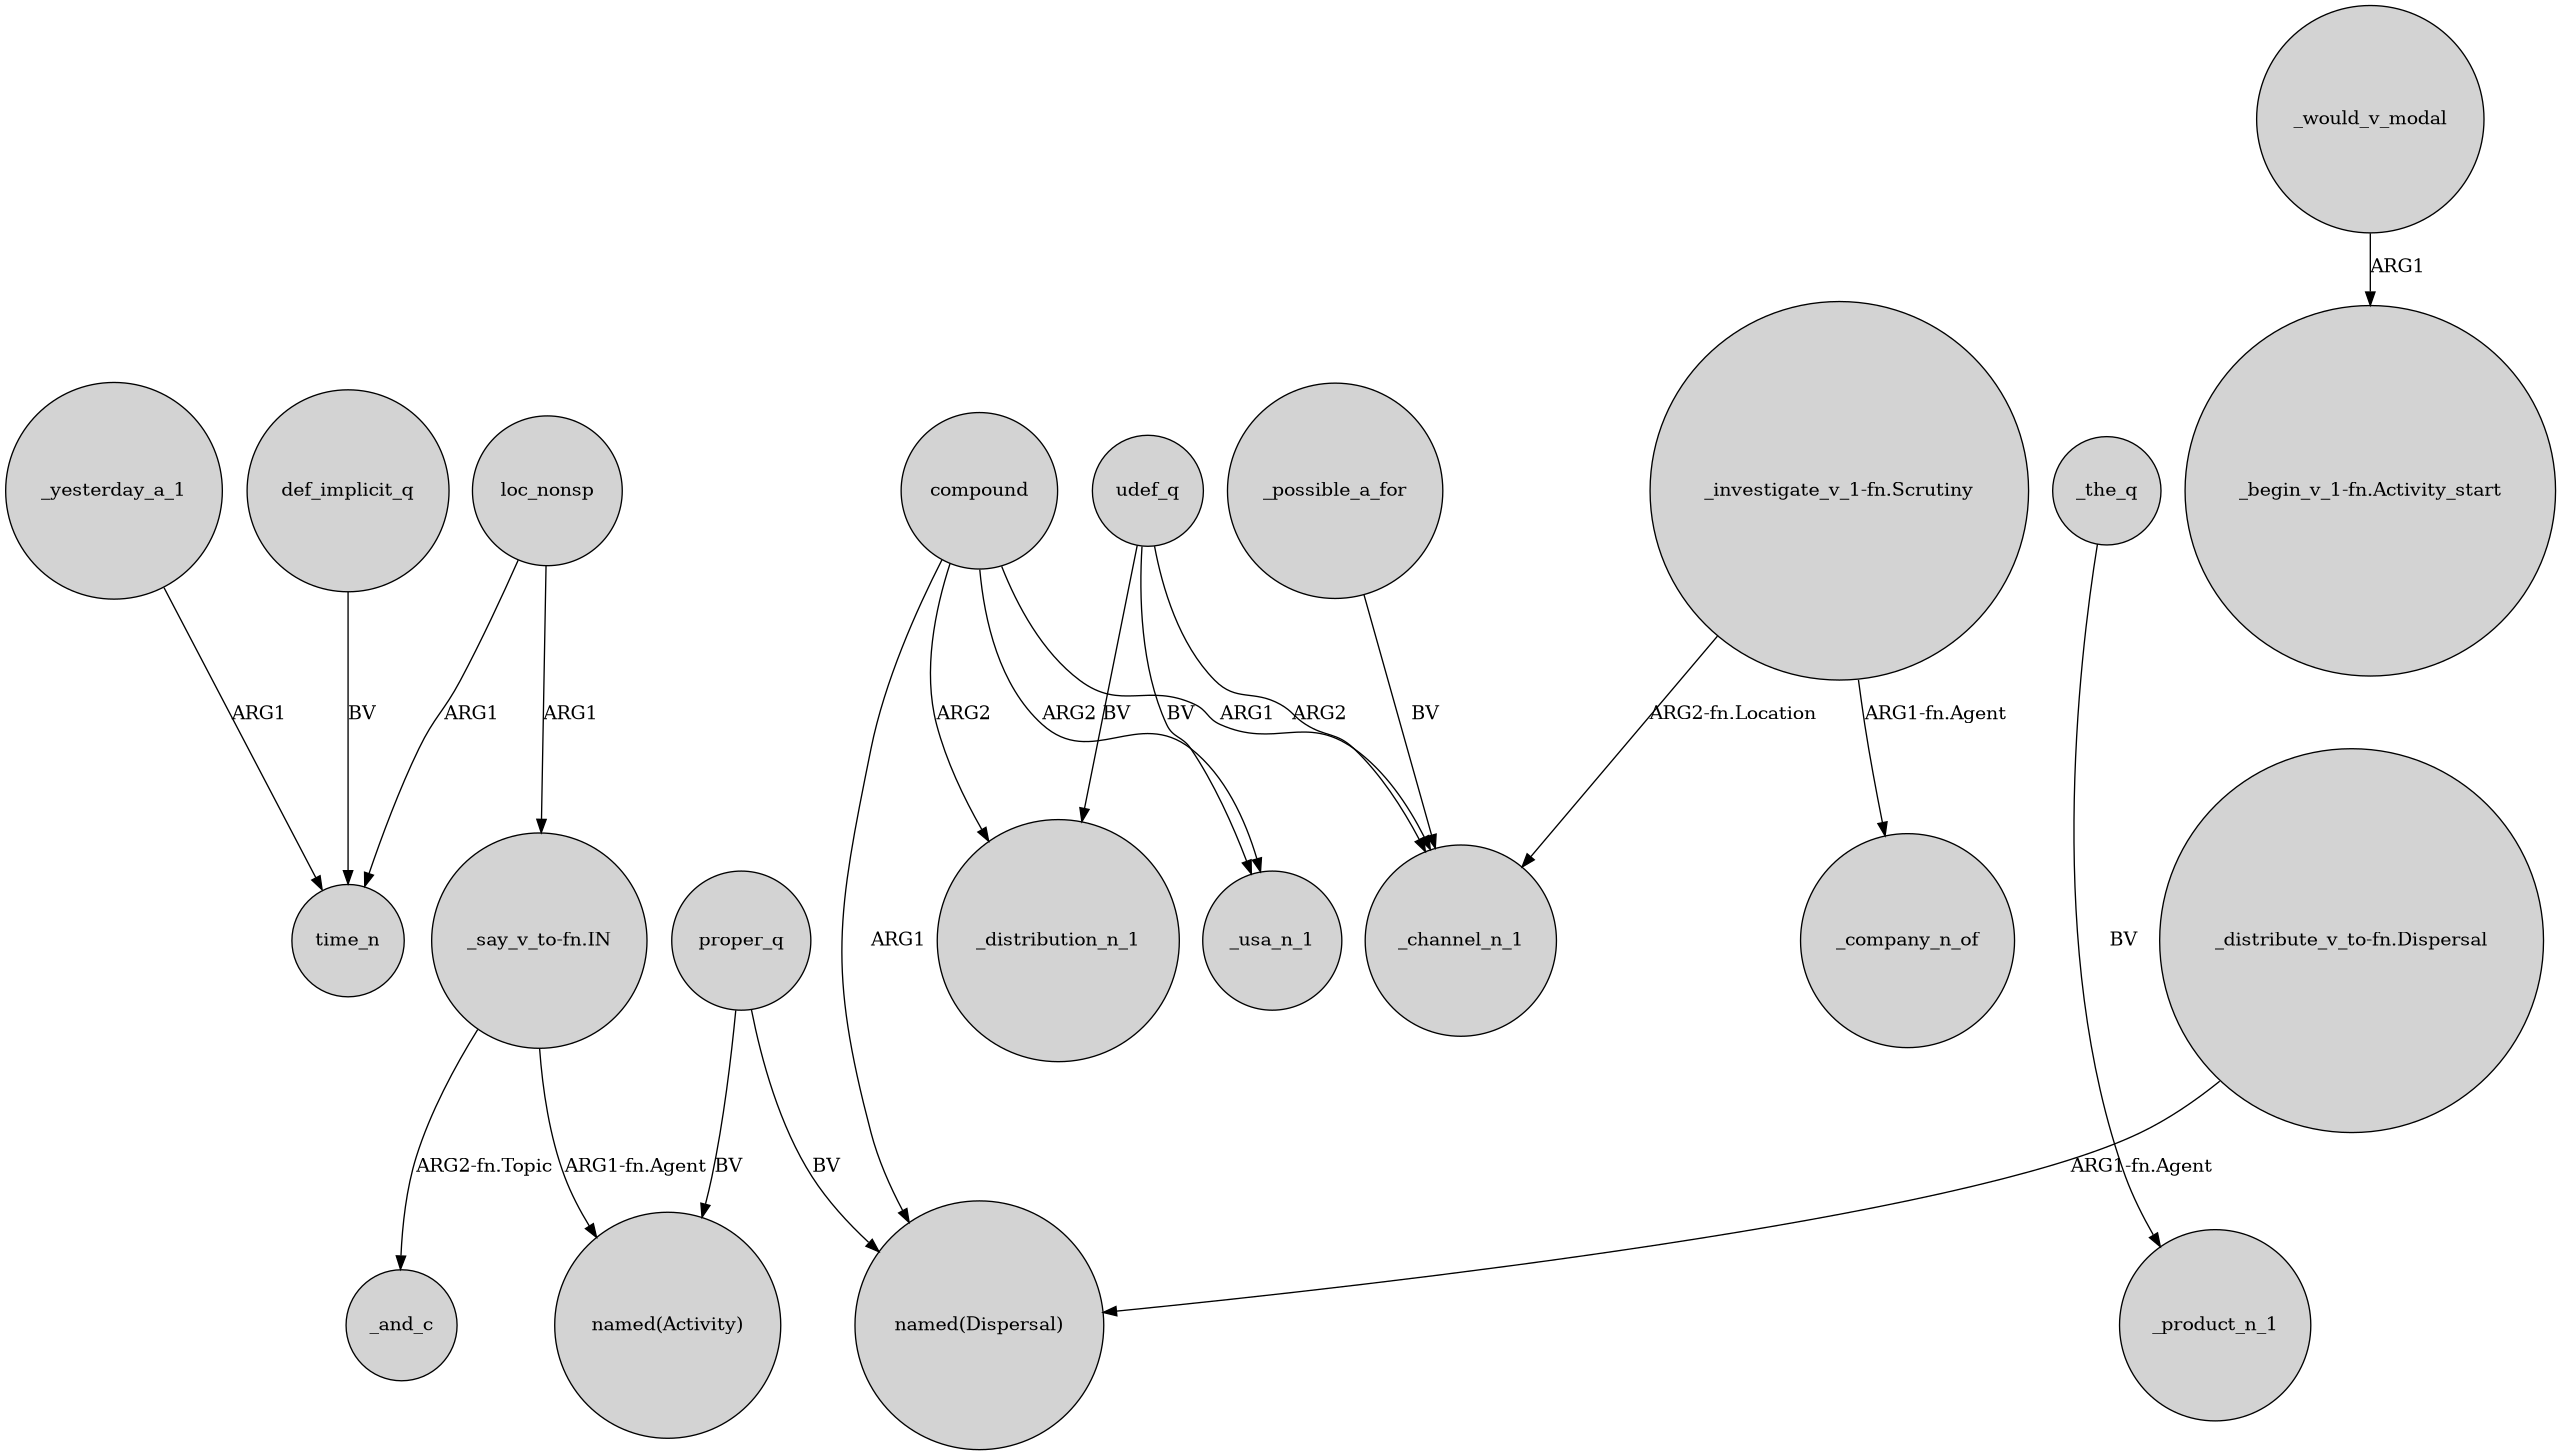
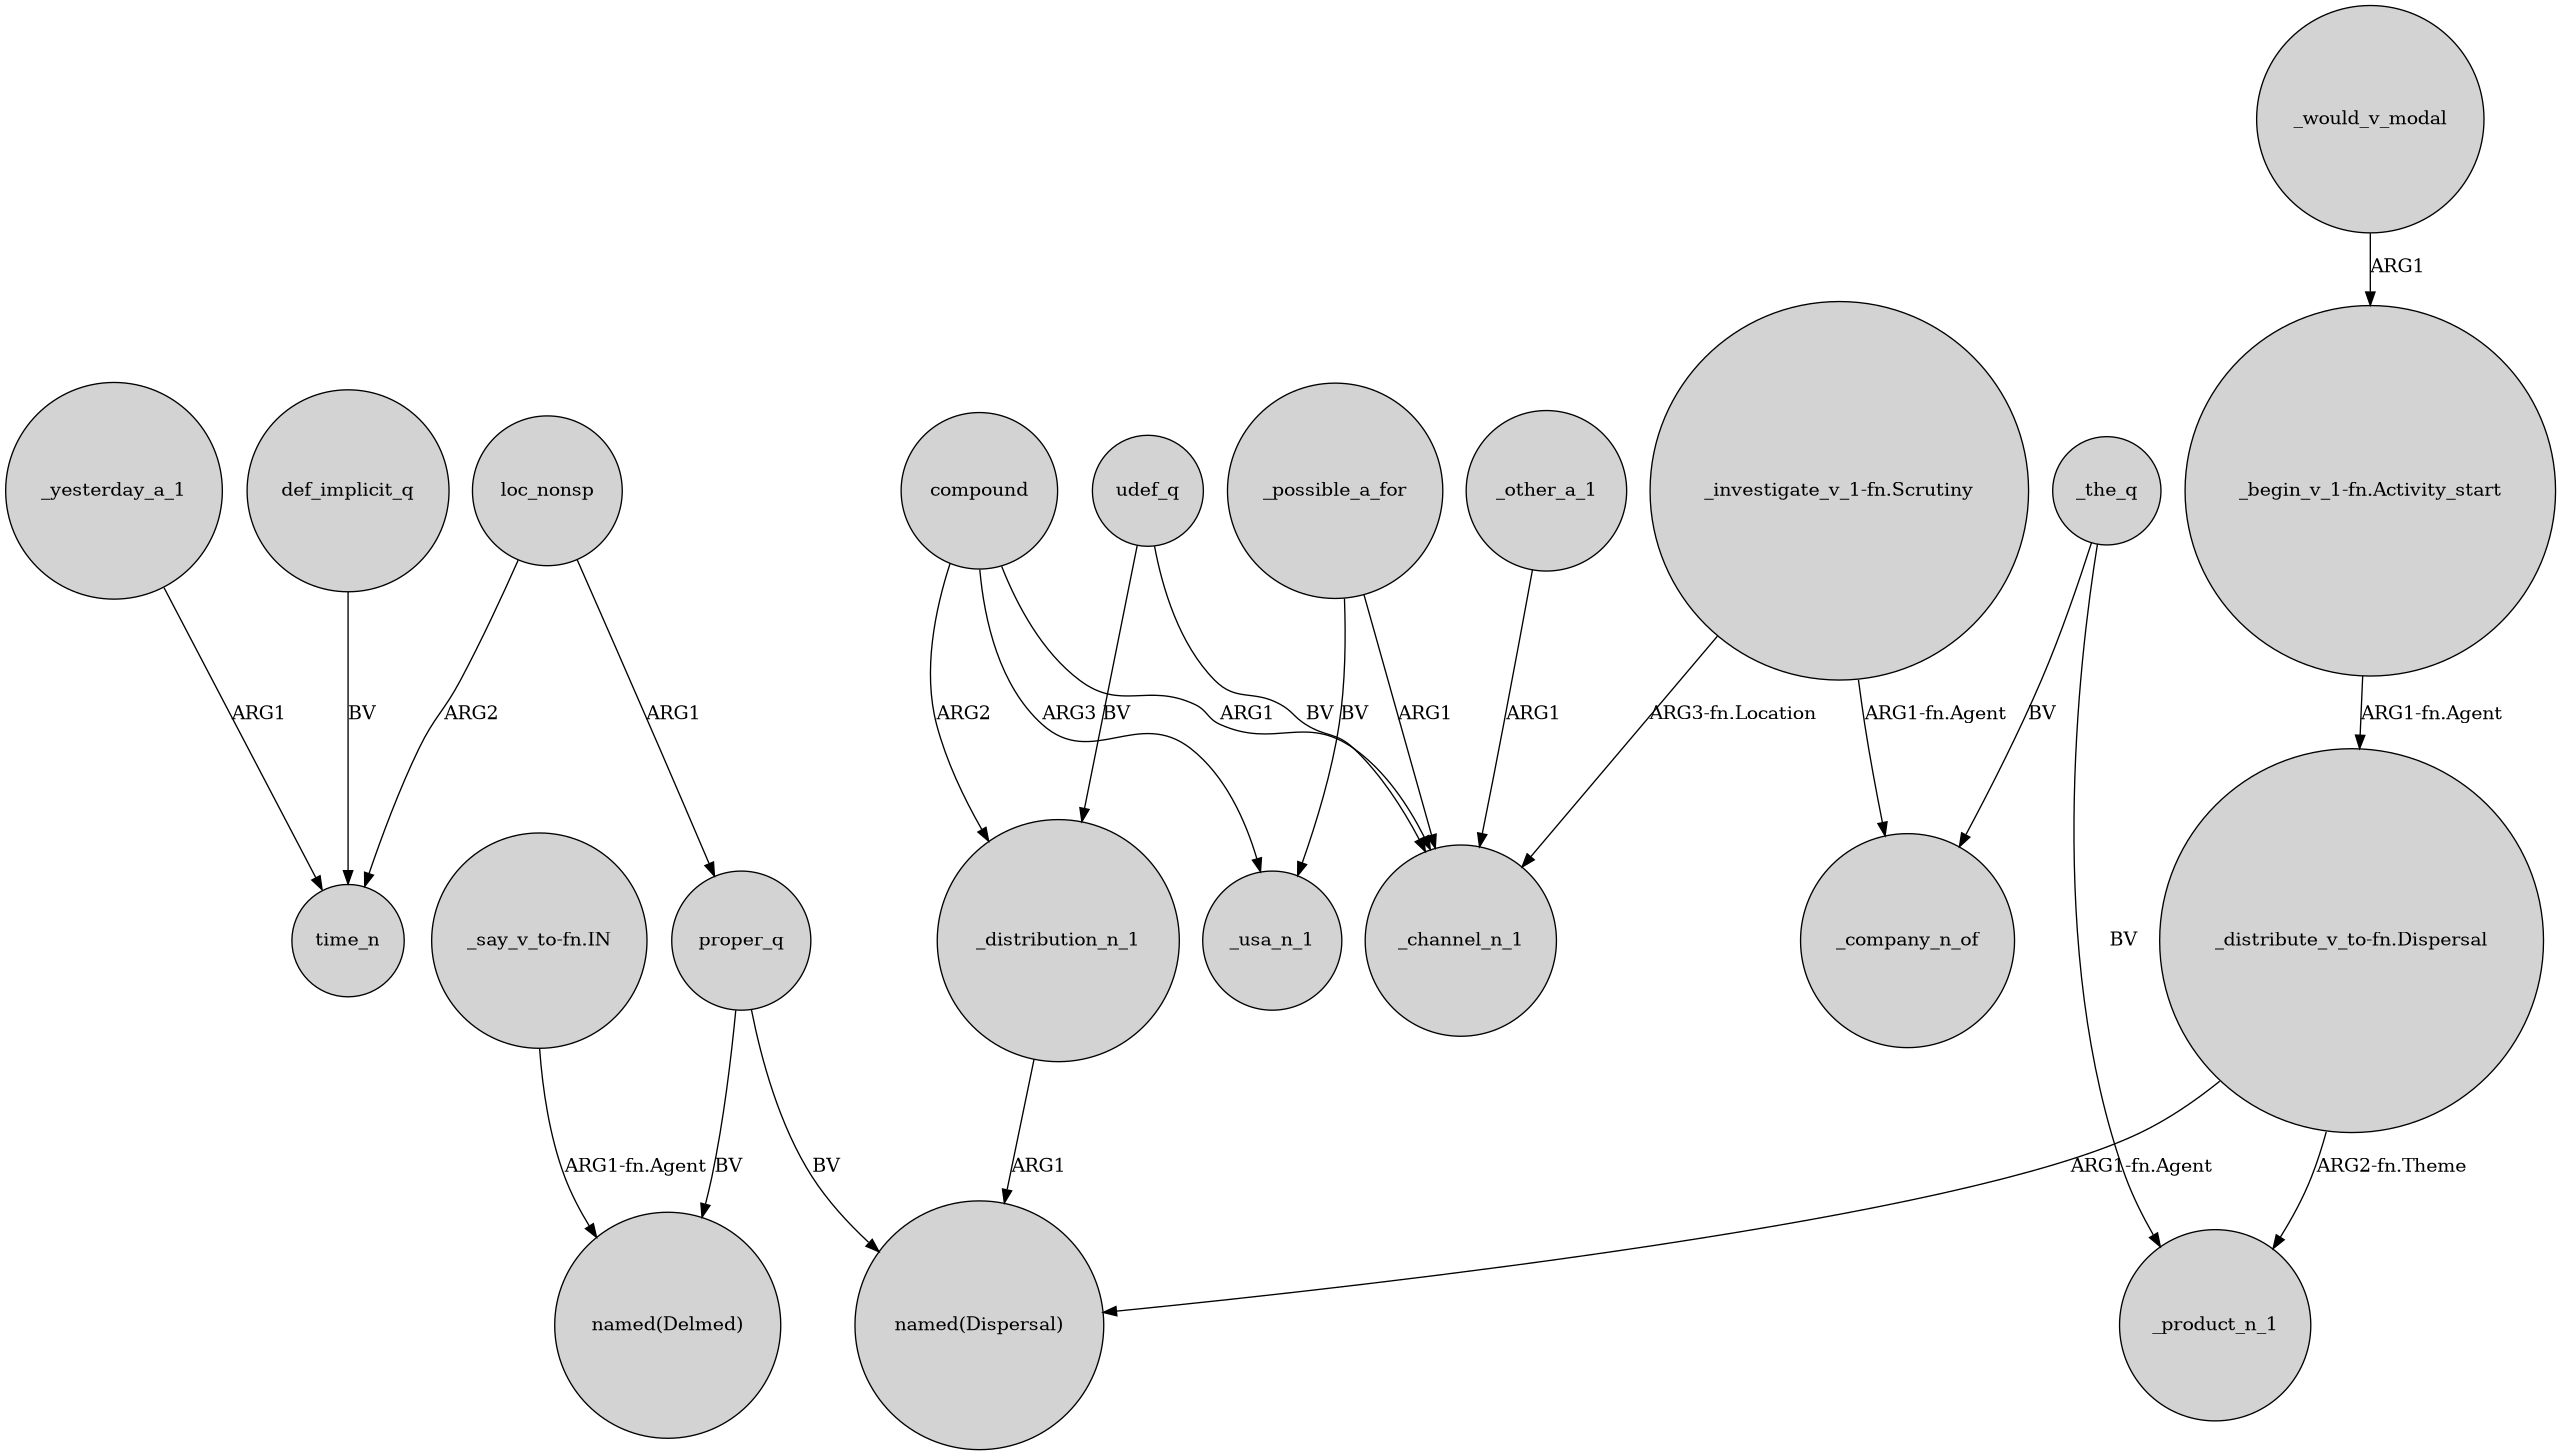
node "_other_a_1": added
edge "_the_q" -> "_company_n_of": added, label "BV"
edge "loc_nonsp" -> "_say_v_to-fn.IN": now "loc_nonsp" -> "proper_q"
edge "_begin_v_1-fn.Activity_start" -> "_distribute_v_to-fn.Dispersal": added, label "ARG1-fn.Agent"
edge "loc_nonsp" -> "time_n": label "ARG1" -> "ARG2"
edge "compound" -> "_usa_n_1": label "ARG2" -> "ARG3"
edge "udef_q" -> "_channel_n_1": label "ARG2" -> "BV"
edge "_possible_a_for" -> "_channel_n_1": label "BV" -> "ARG1"
edge "_investigate_v_1-fn.Scrutiny" -> "_channel_n_1": label "ARG2-fn.Location" -> "ARG3-fn.Location"
edge "udef_q" -> "_usa_n_1": now "_possible_a_for" -> "_usa_n_1"
edge "compound" -> "named(Dispersal)": now "_distribution_n_1" -> "named(Dispersal)"
edge "_distribute_v_to-fn.Dispersal" -> "_product_n_1": added, label "ARG2-fn.Theme"
node "_and_c": removed
node "named(Activity)": label "named(Activity)" -> "named(Delmed)"
